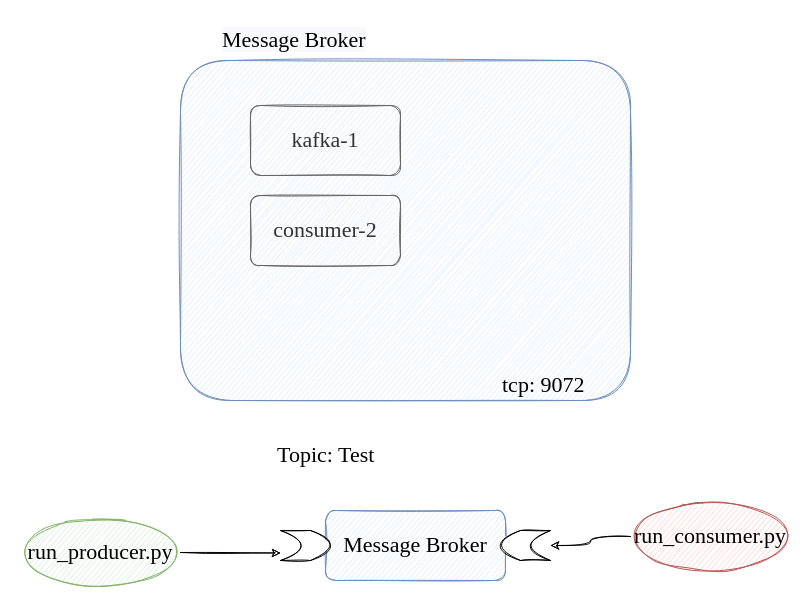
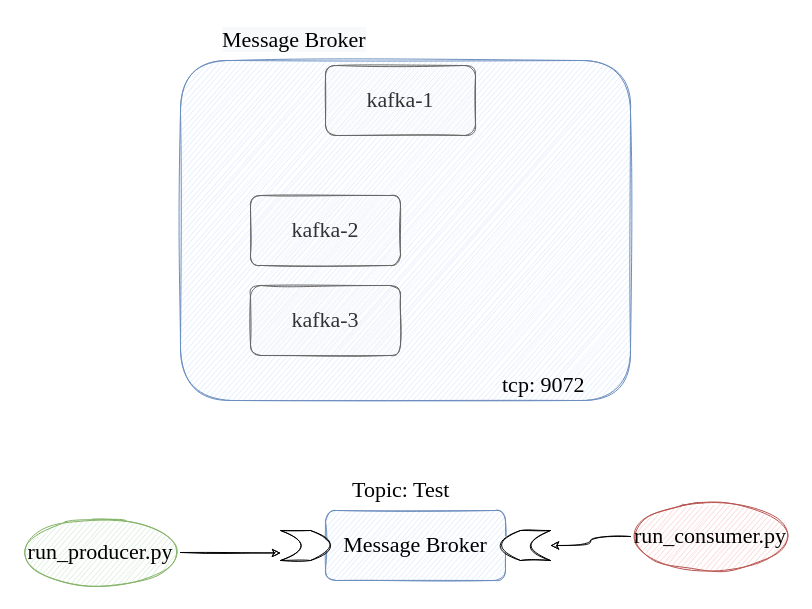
node "kafka-1": moved (326, 141) -> (401, 101)
node "consumer-2": label "consumer-2" -> "kafka-2"
node "kafka-3": added
node "Topic: Test": moved (361, 451) -> (436, 486)
